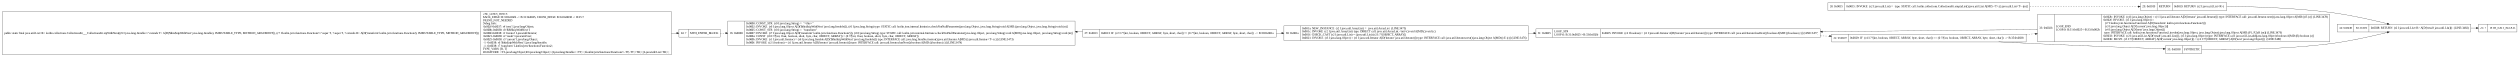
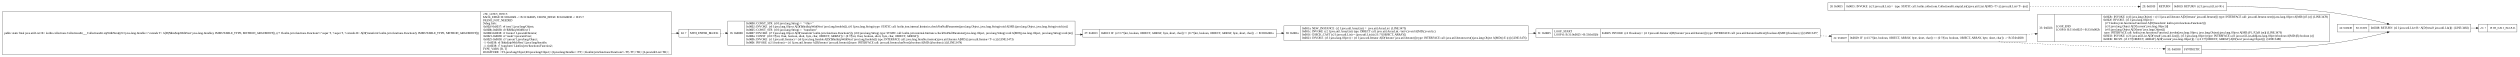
node "31: 0x0025": text "LOOP_STR" -> "LOOP_START"
edge "33: 0x002b" -> "31: 0x0025": removed
edge "27: 0x0013" -> "26: 0x0000": reversed
edge "32: 0x0029" -> "35: 0x0038": style solid -> dashed
